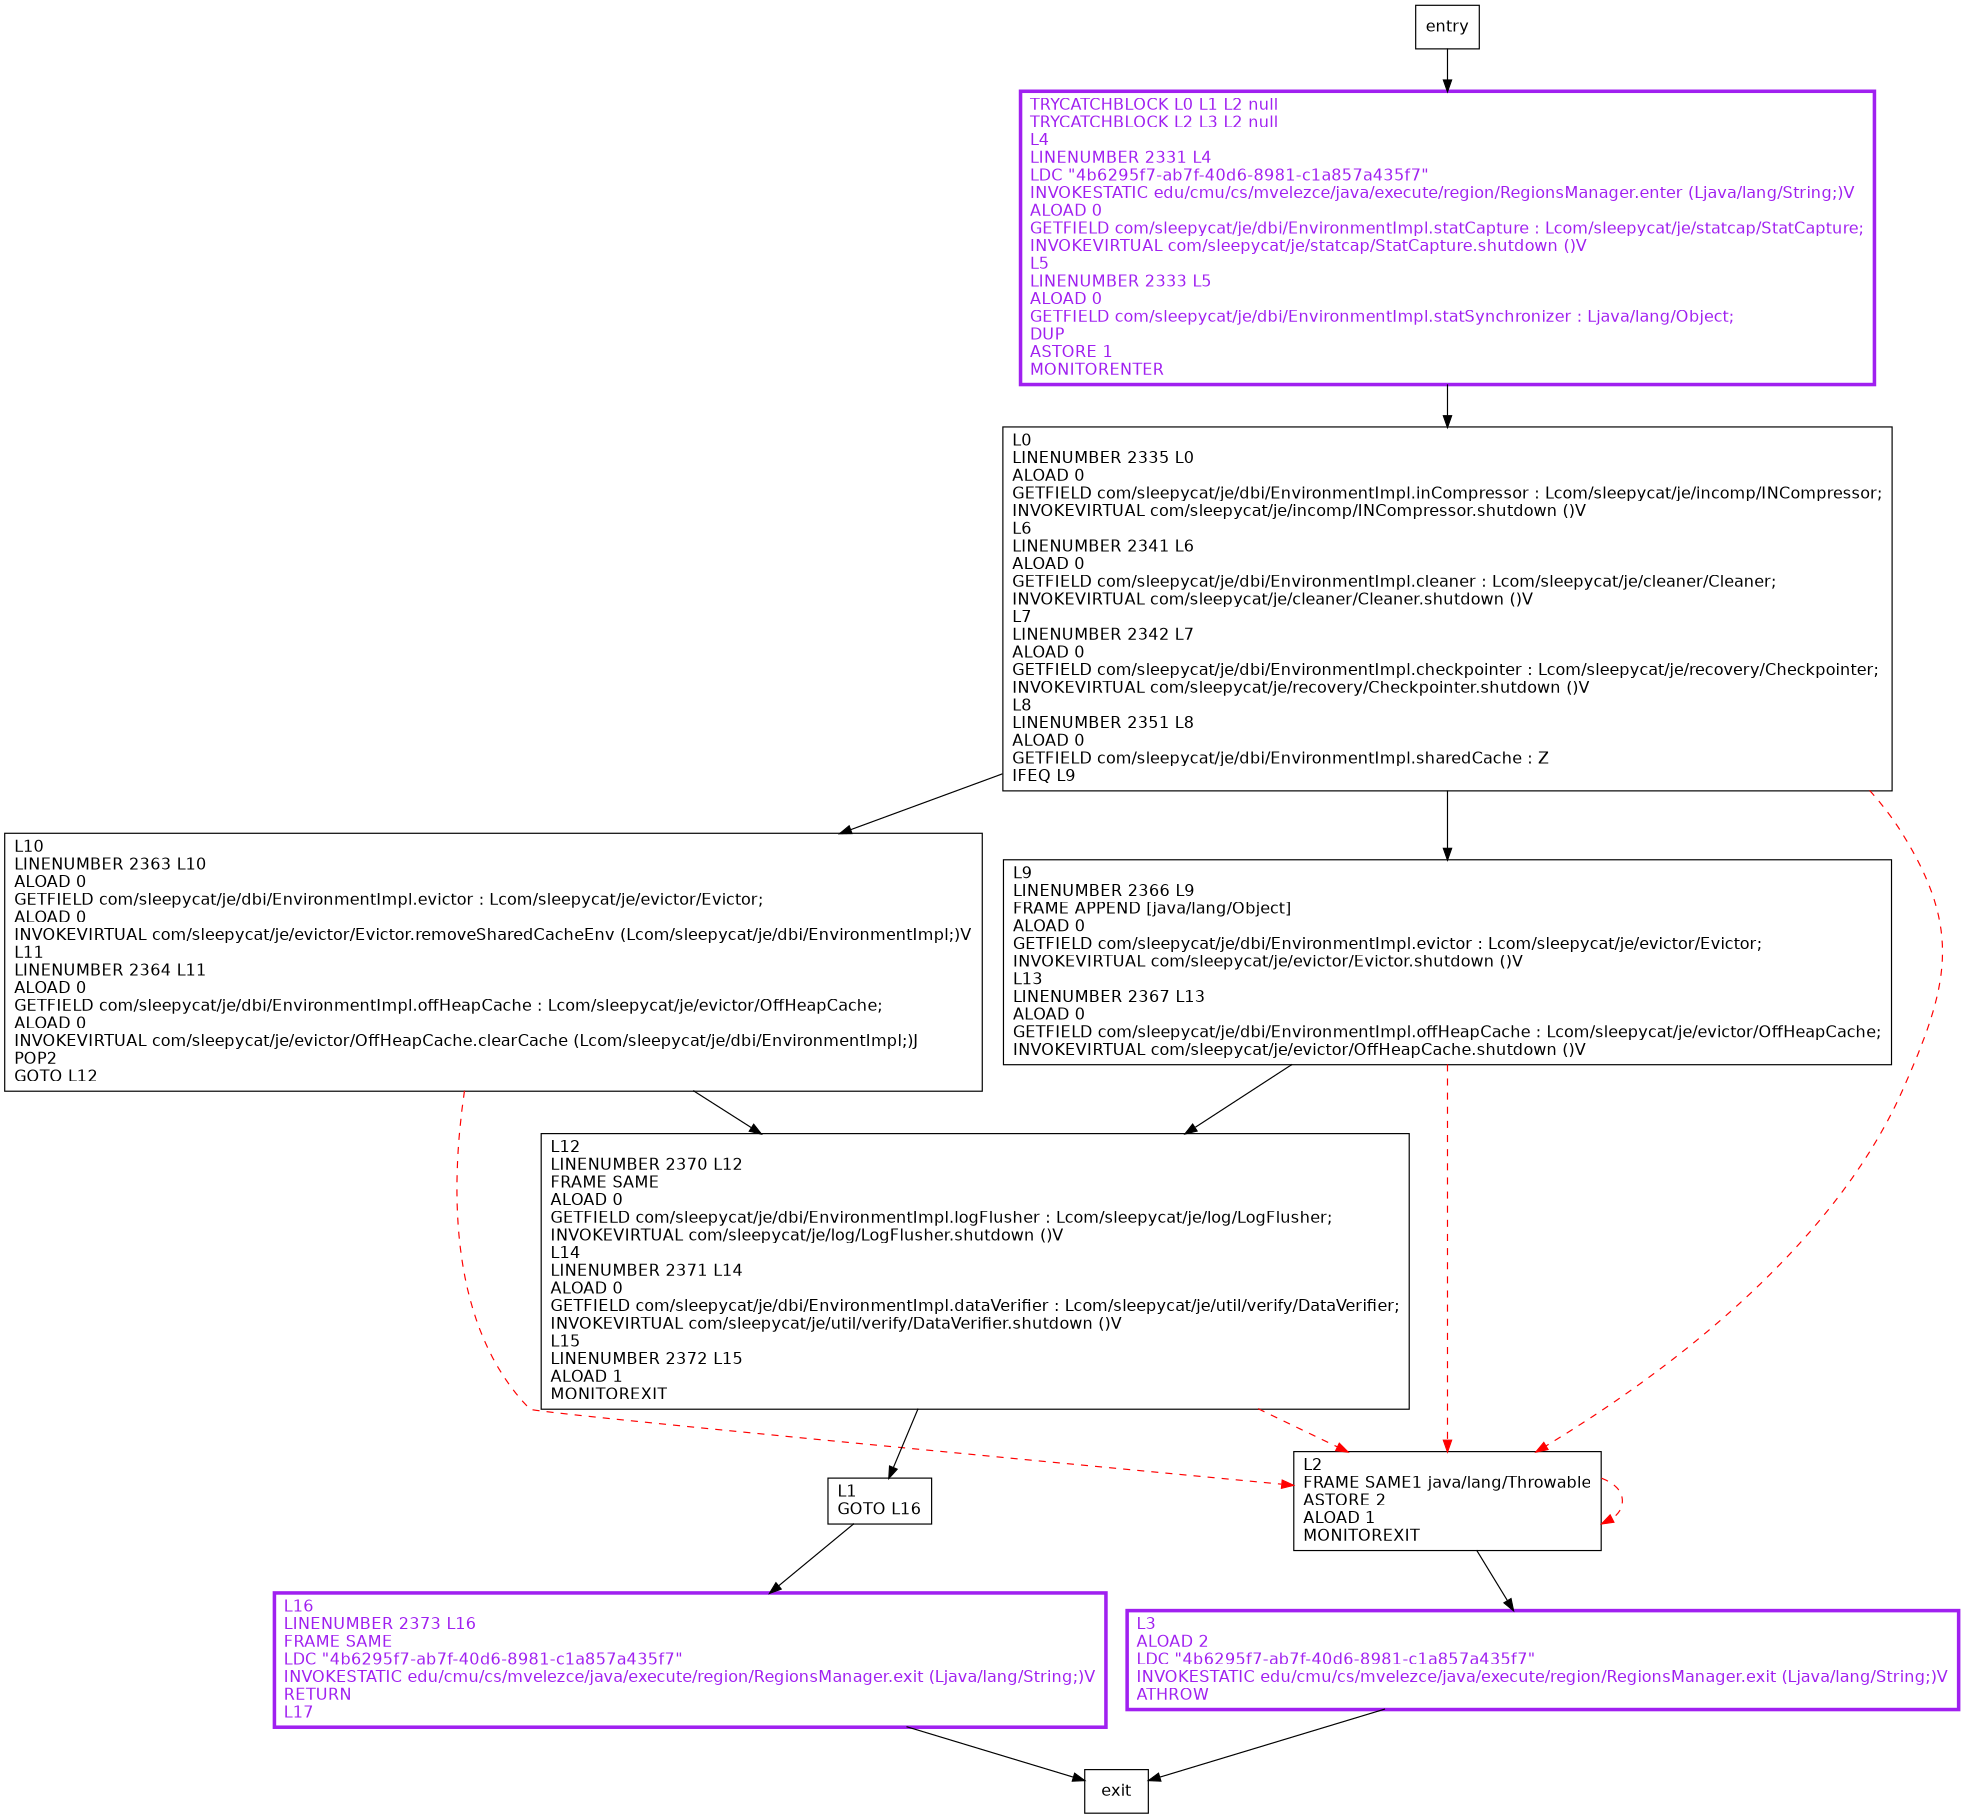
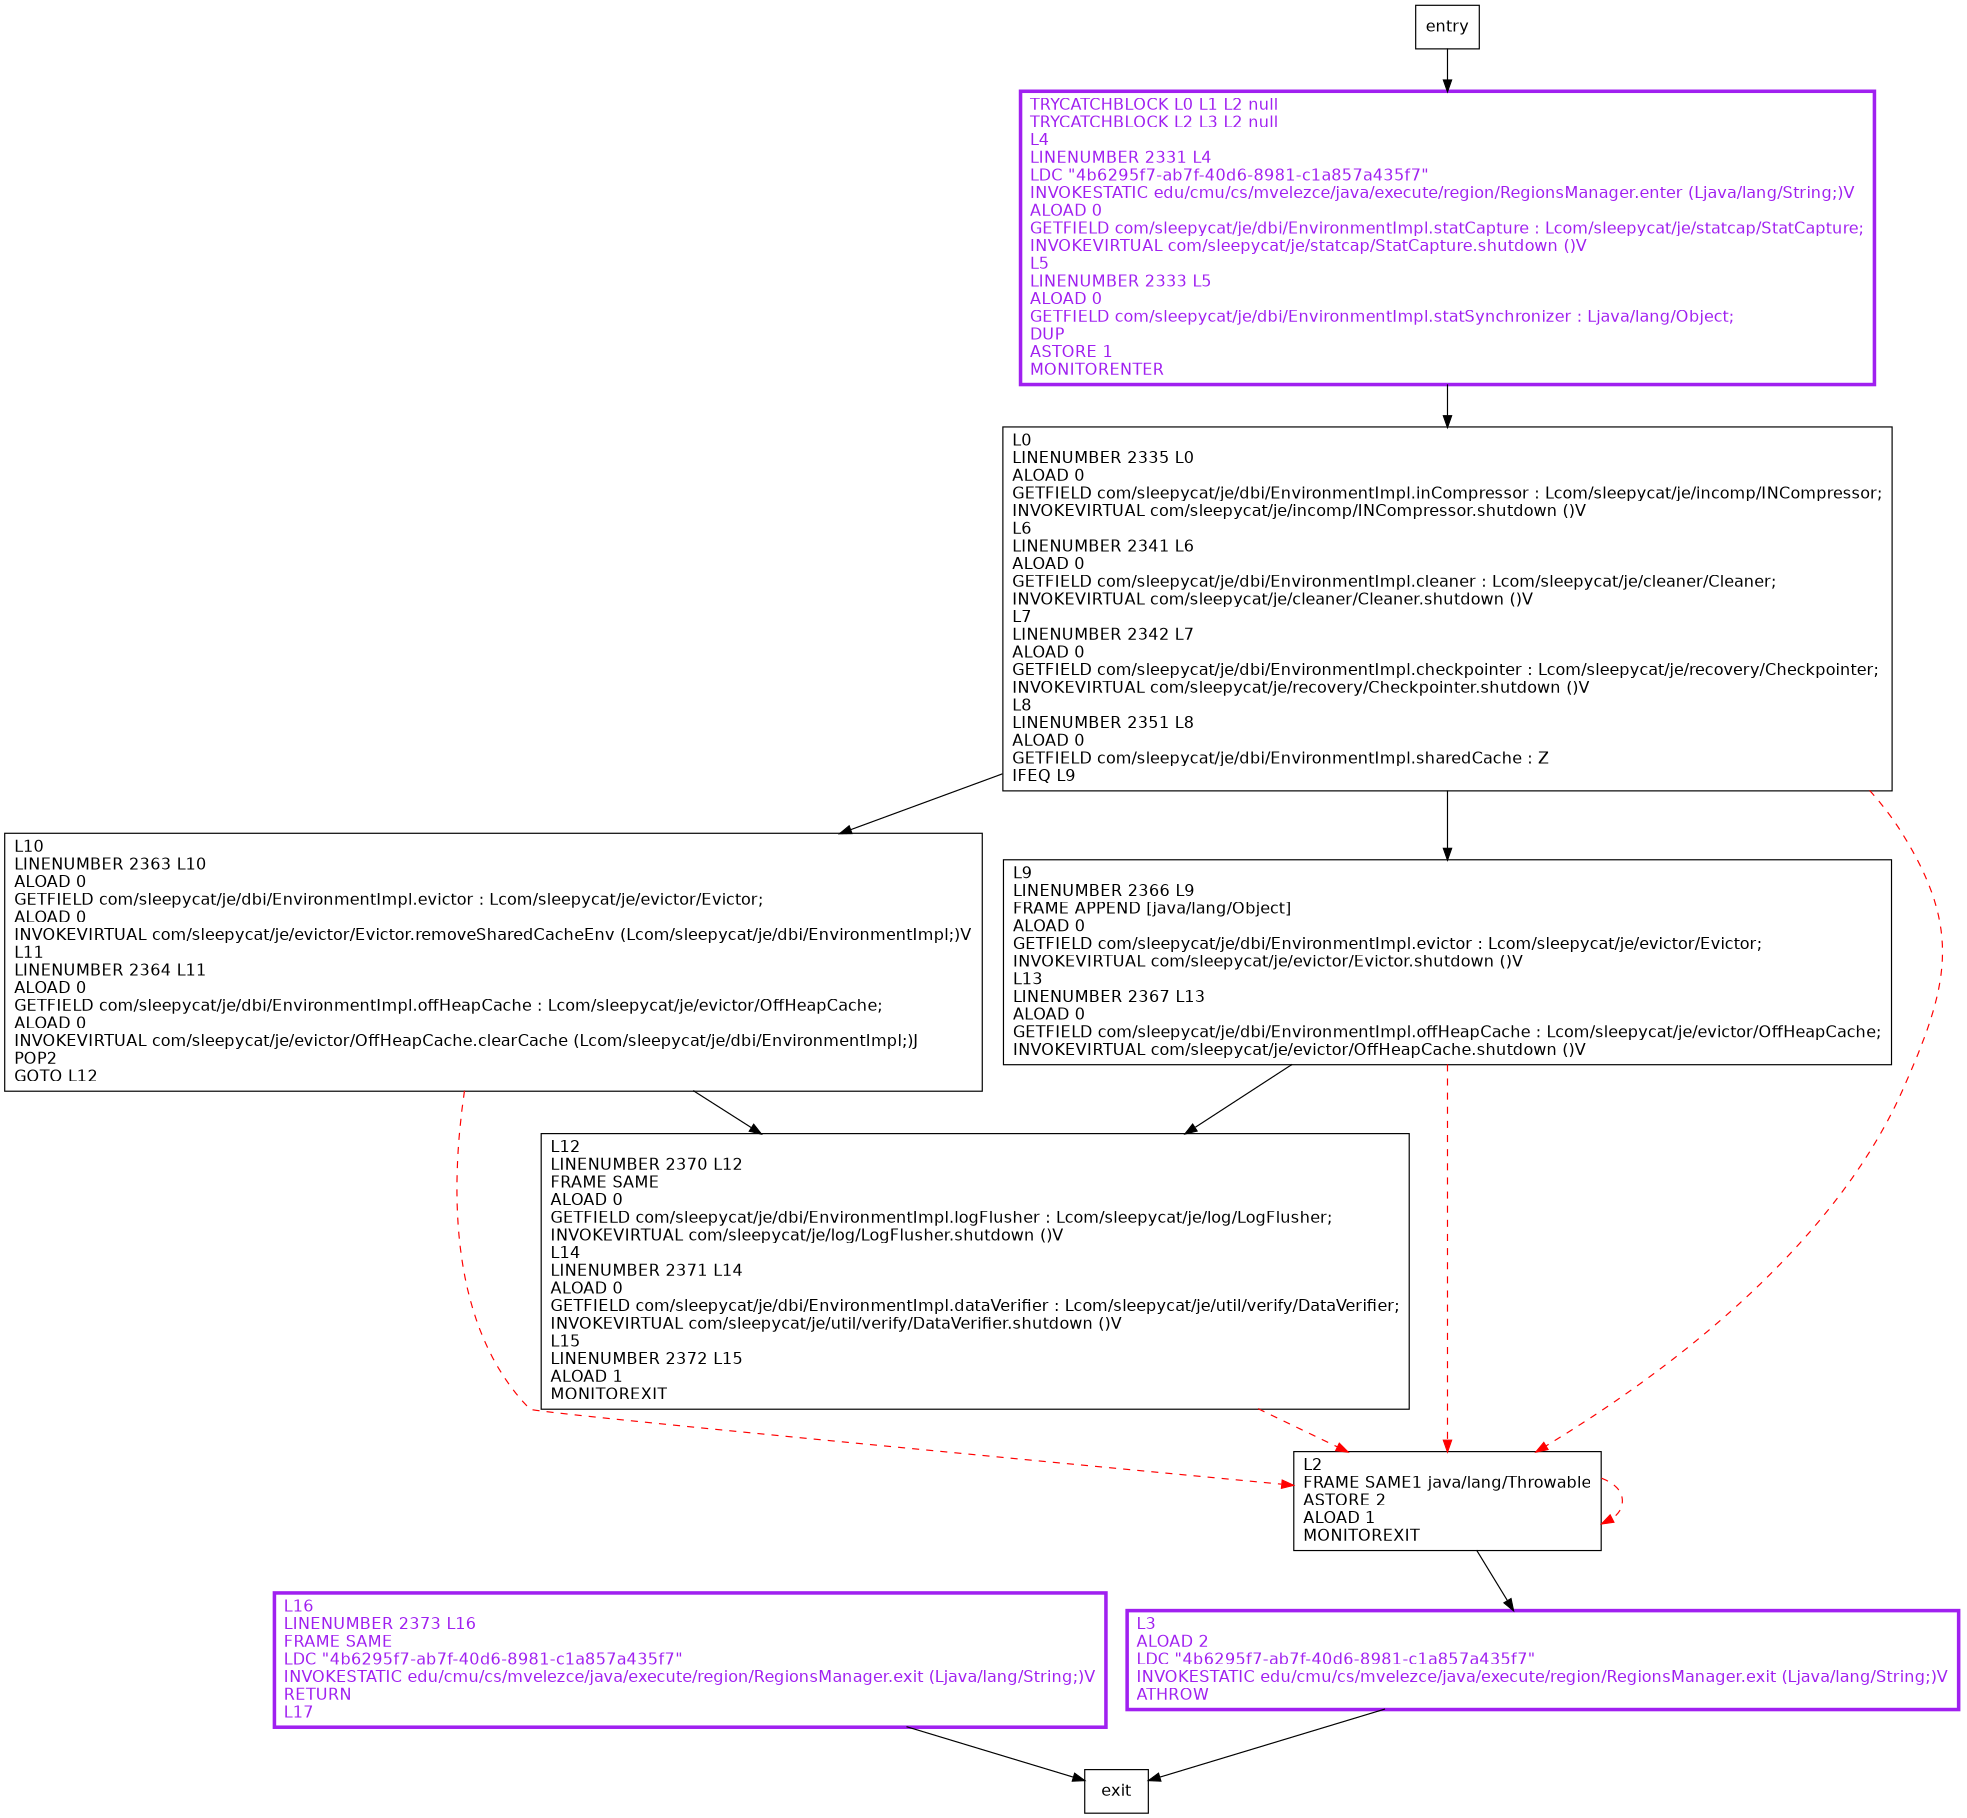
node "L1 GOTO L16": removed
